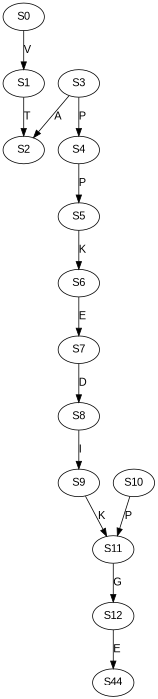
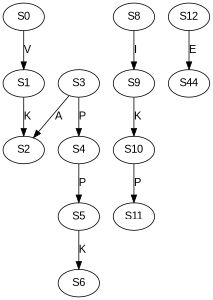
edge "S1" -> "S2": label "T" -> "K"
node "S7": removed
edge "S9" -> "S11": now "S9" -> "S10"
edge "S11" -> "S12": removed, label "G"
